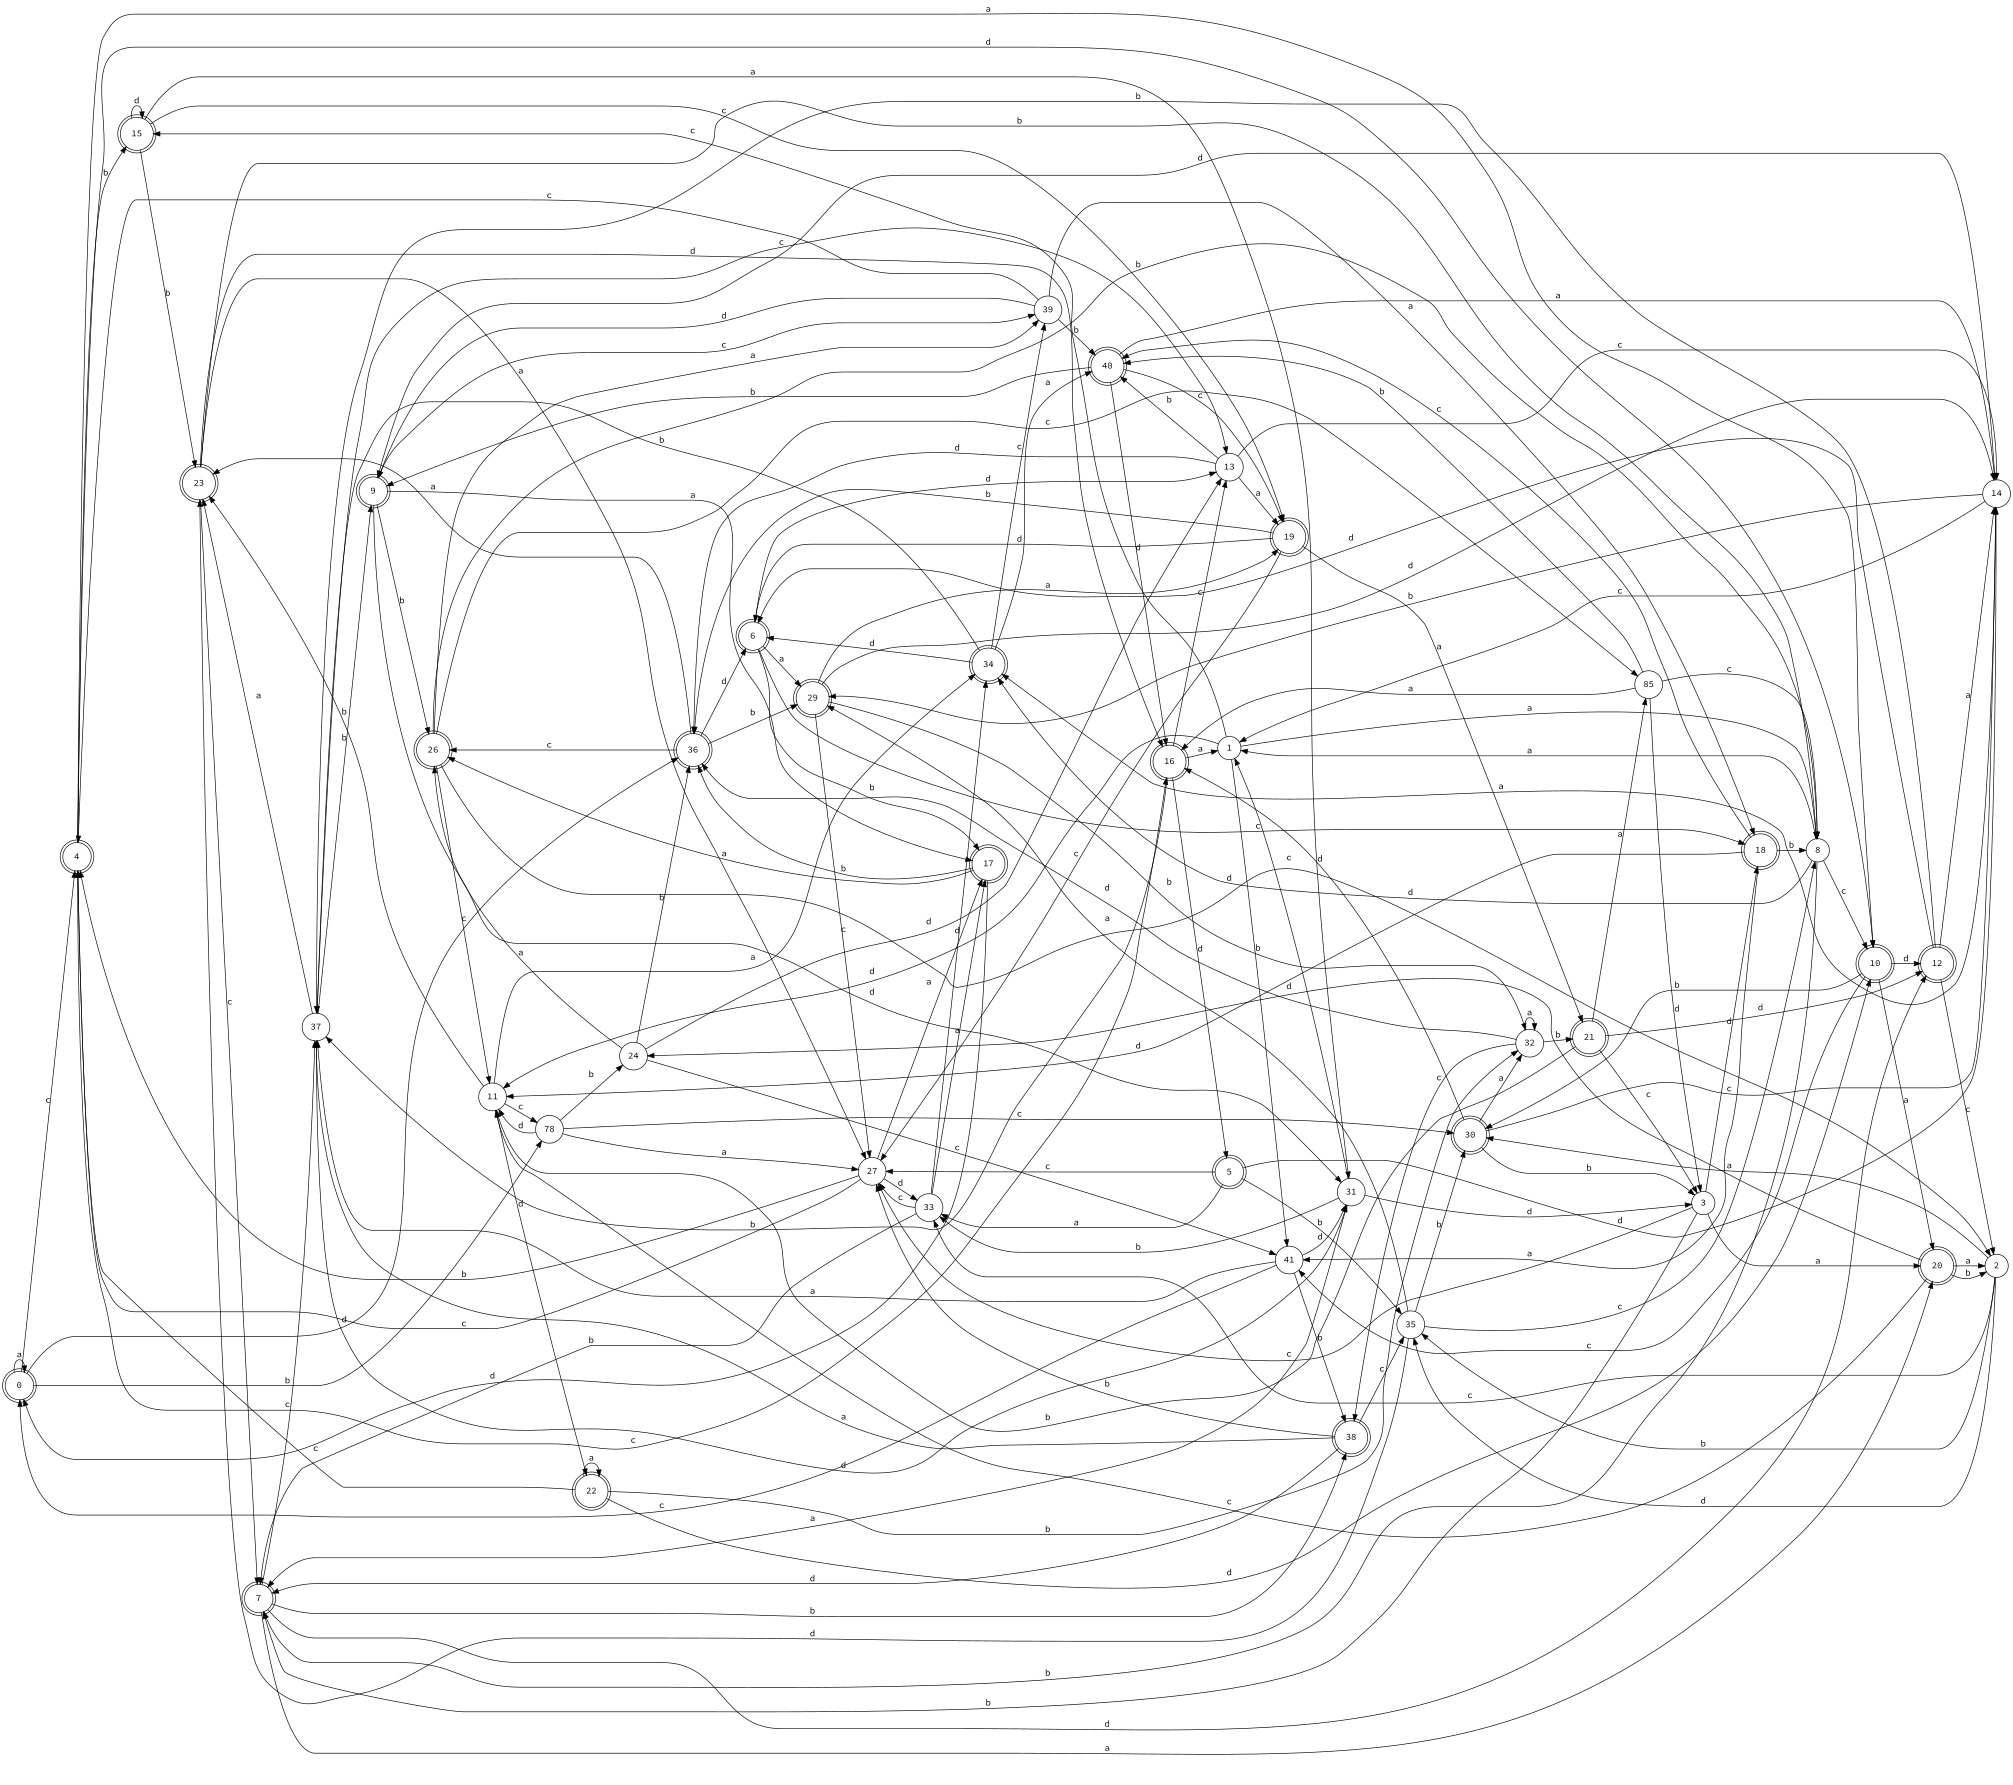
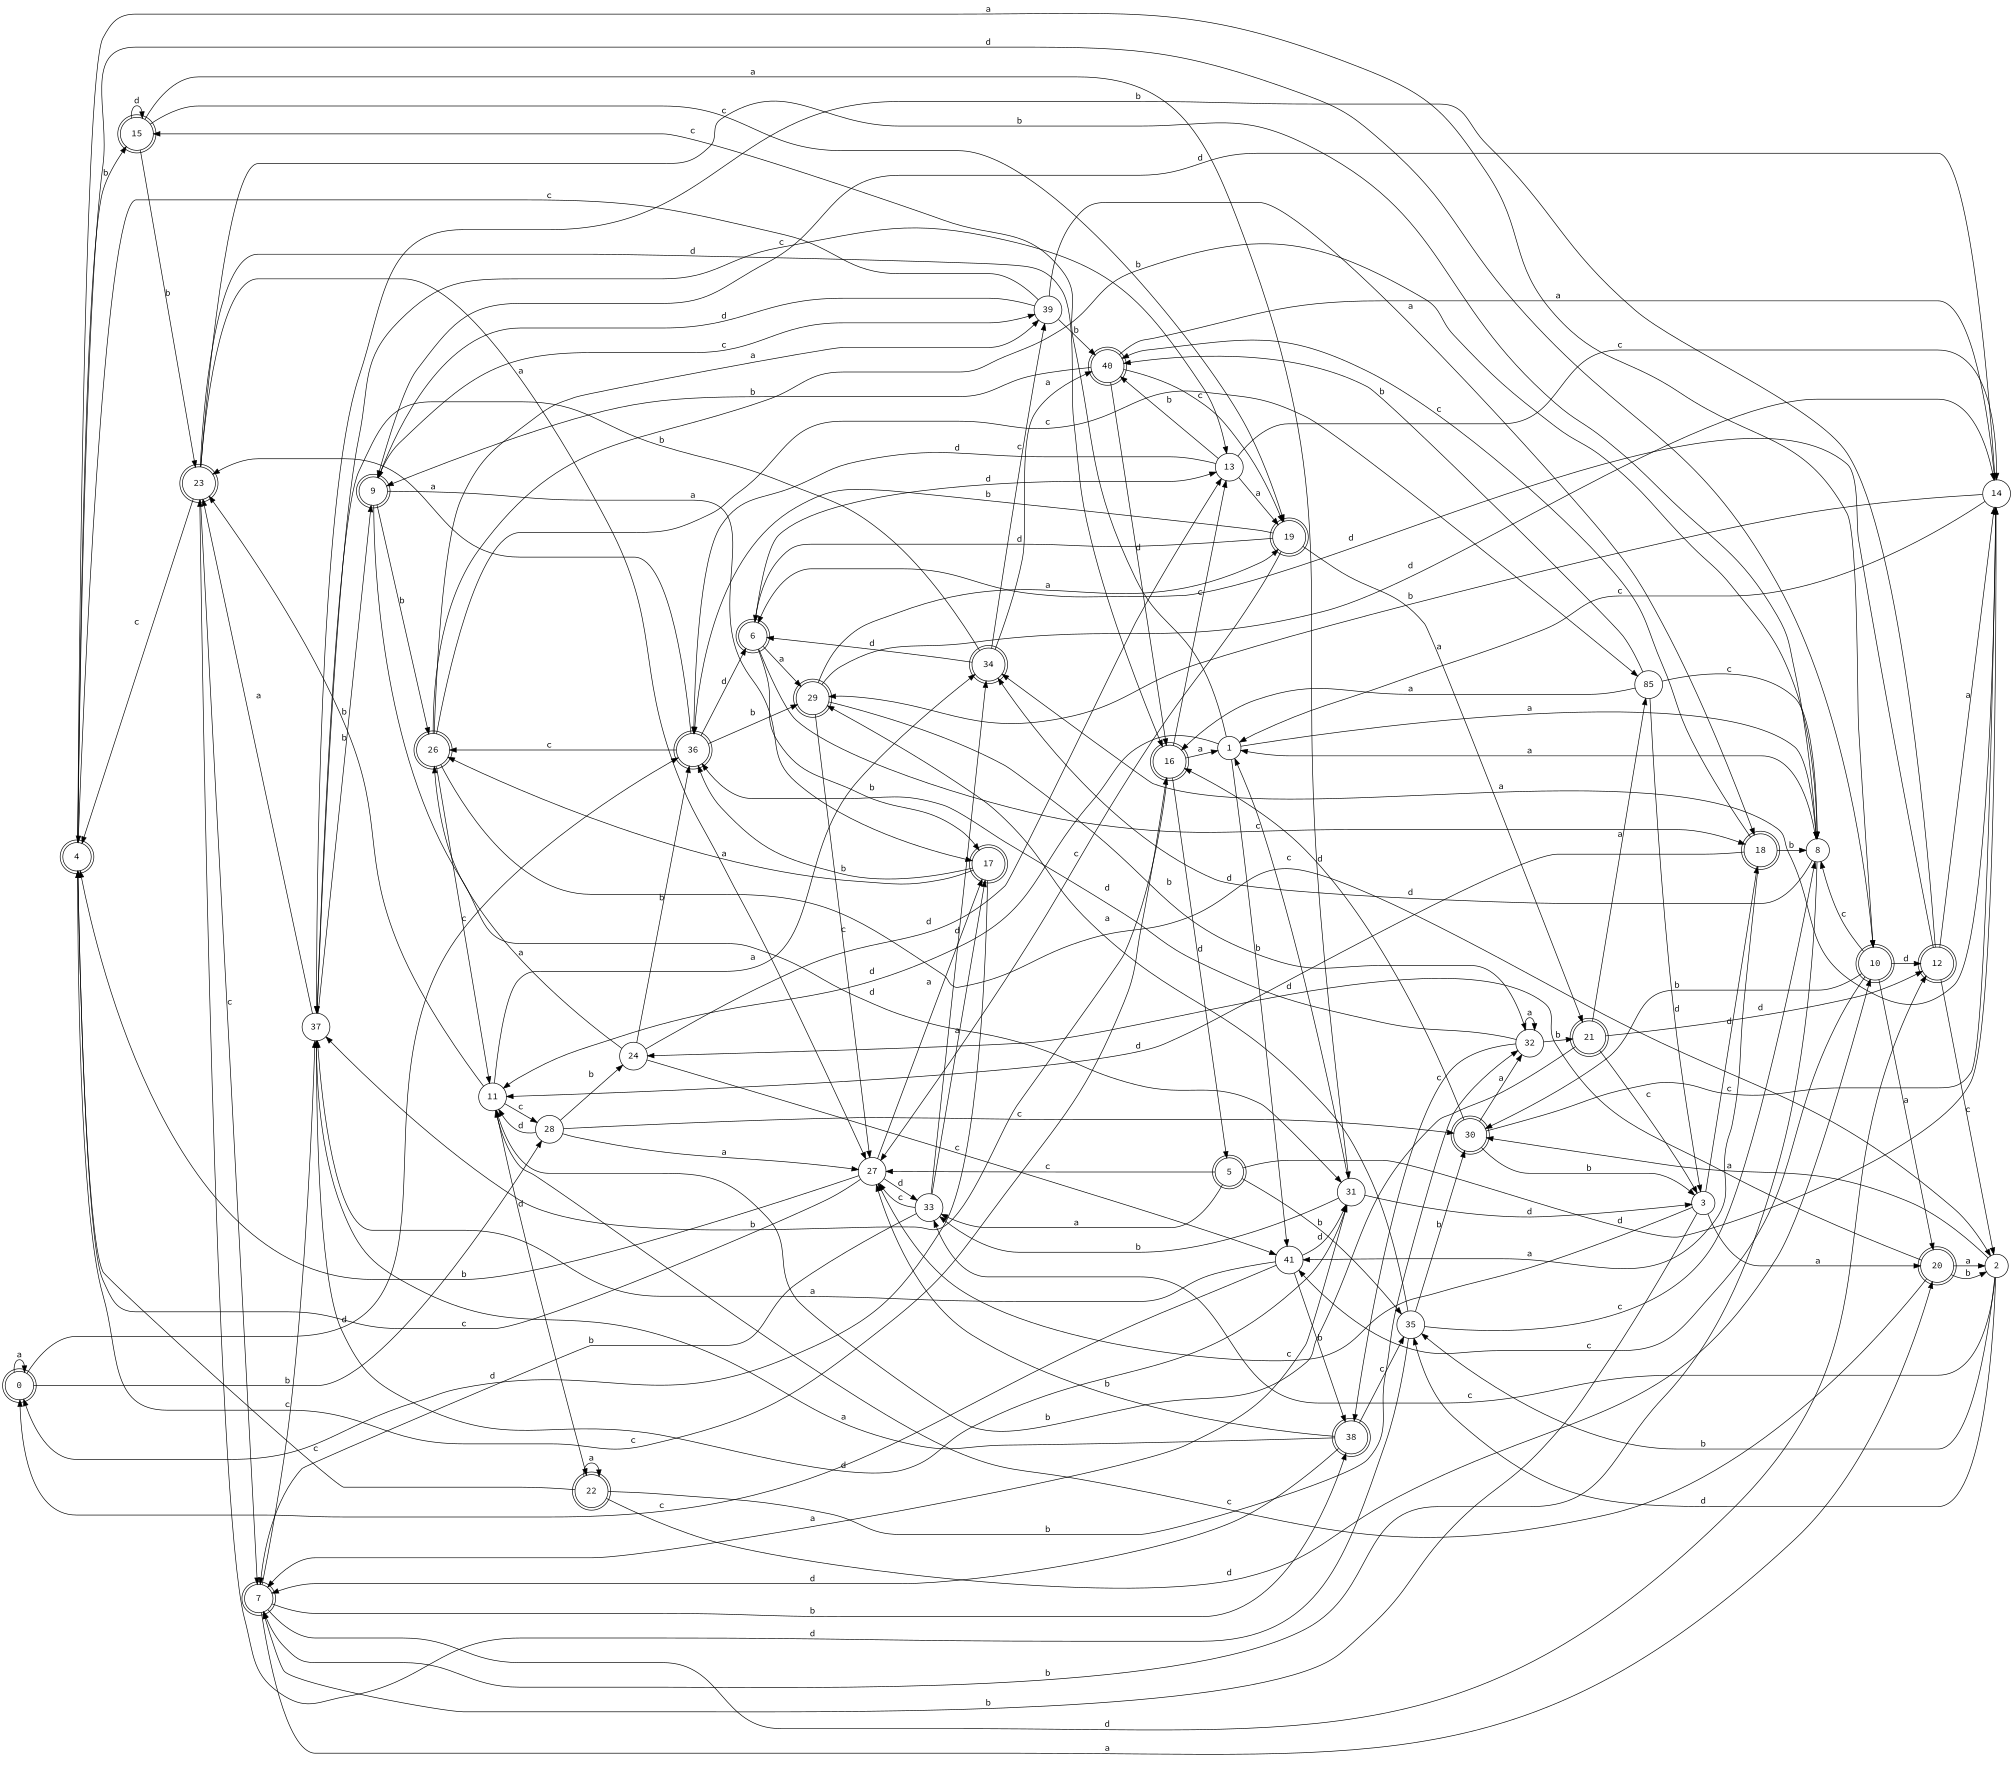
edge "8" -> "10": reversed
edge "0" -> "4": now "23" -> "4"
node "78": label "78" -> "28"
